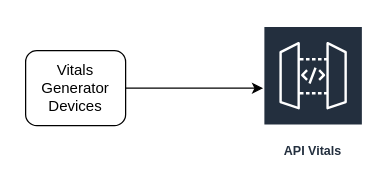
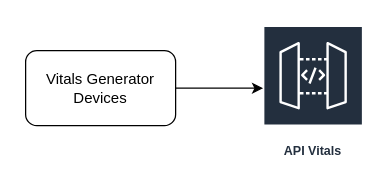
node "Vitals Generator Devices": size 100x75 -> 150x75
